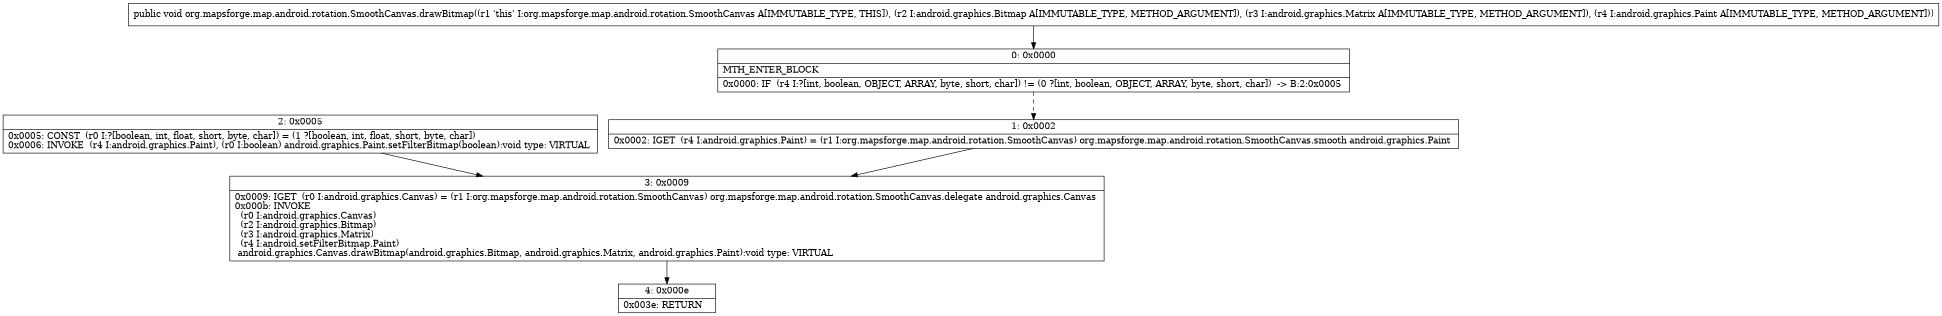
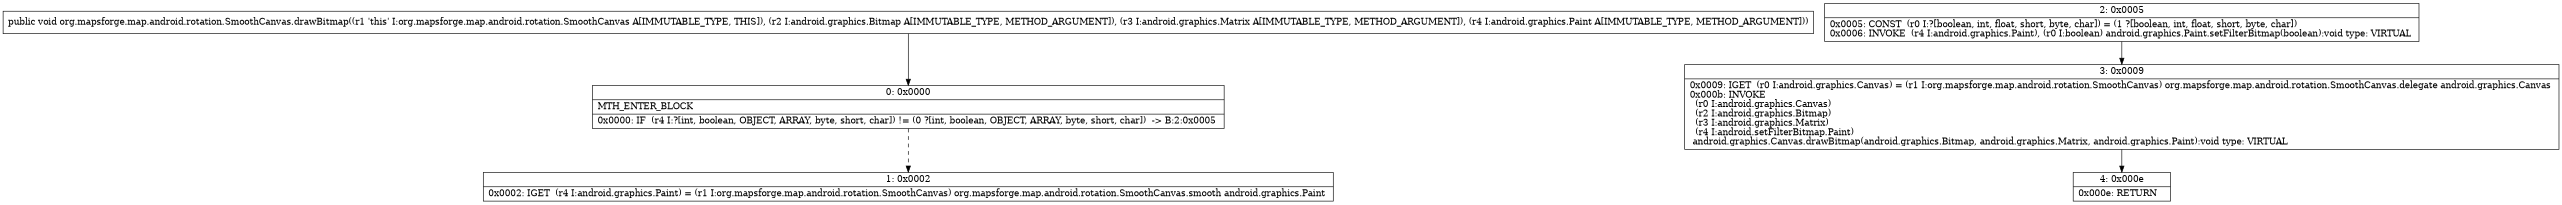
edge "1: 0x0002" -> "3: 0x0009": removed
node "4: 0x000e": text "0x003e: RETURN" -> "0x000e: RETURN"
